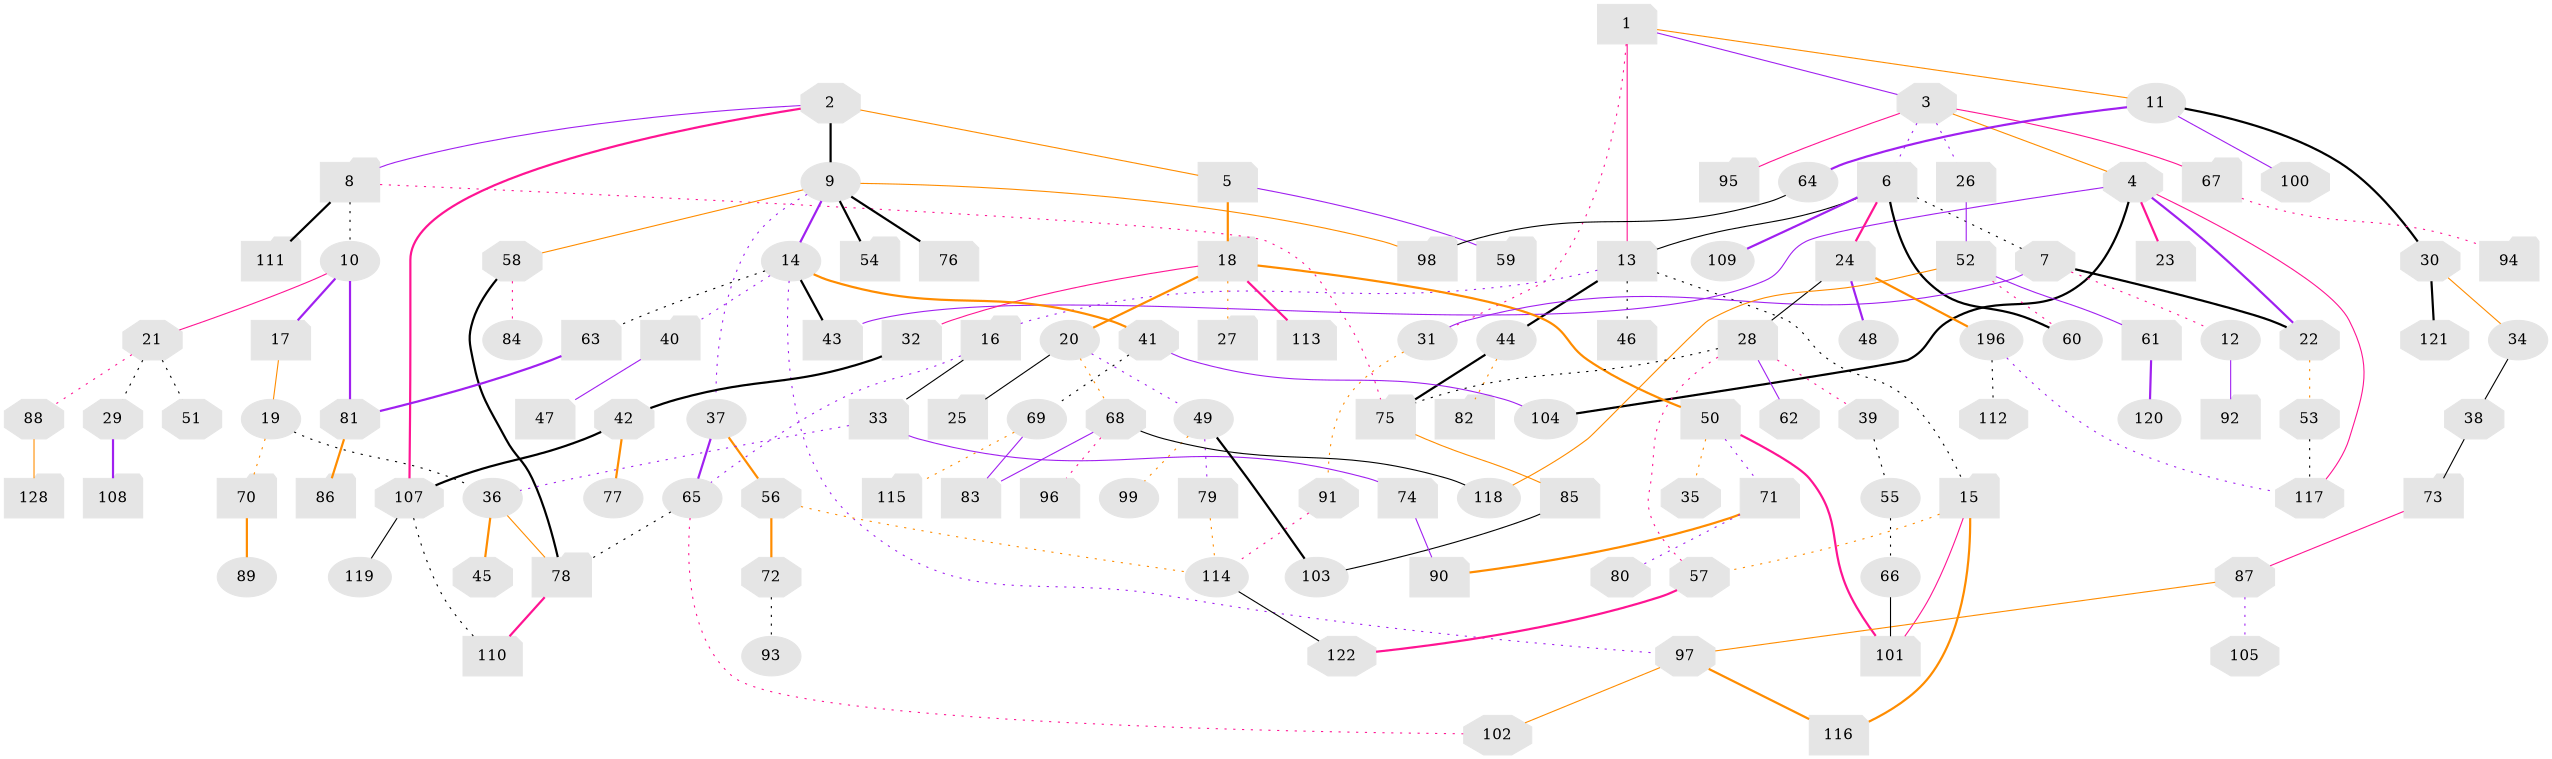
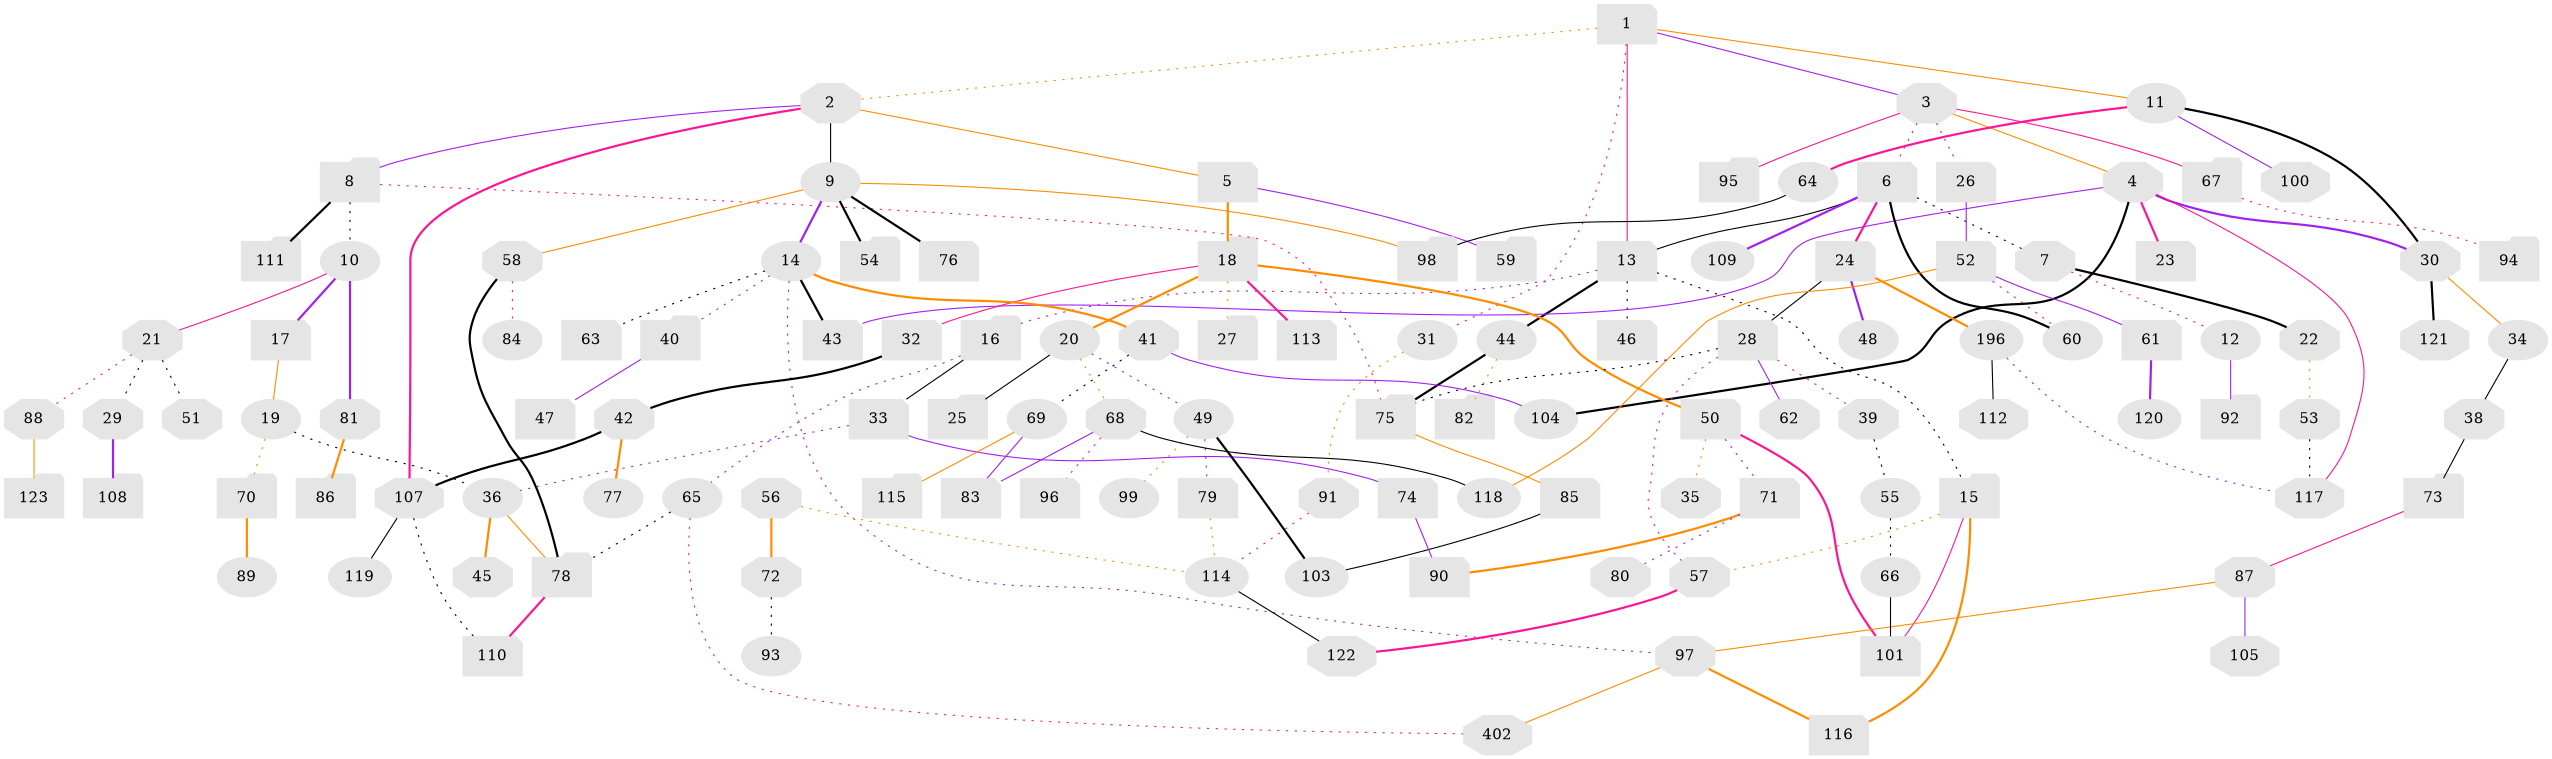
edge "1" -- "2": added
edge "11" -- "64": color purple -> deeppink
edge "2" -- "9": style bold -> solid
edge "4" -- "22": now "4" -- "30"
edge "7" -- "31": removed
edge "196" -- "112": style dotted -> solid
edge "63" -- "81": removed
node "37": removed
edge "69" -- "115": style dotted -> solid
node "128": label "128" -> "123"
edge "87" -- "105": style dotted -> solid
node "102": label "102" -> "402"
